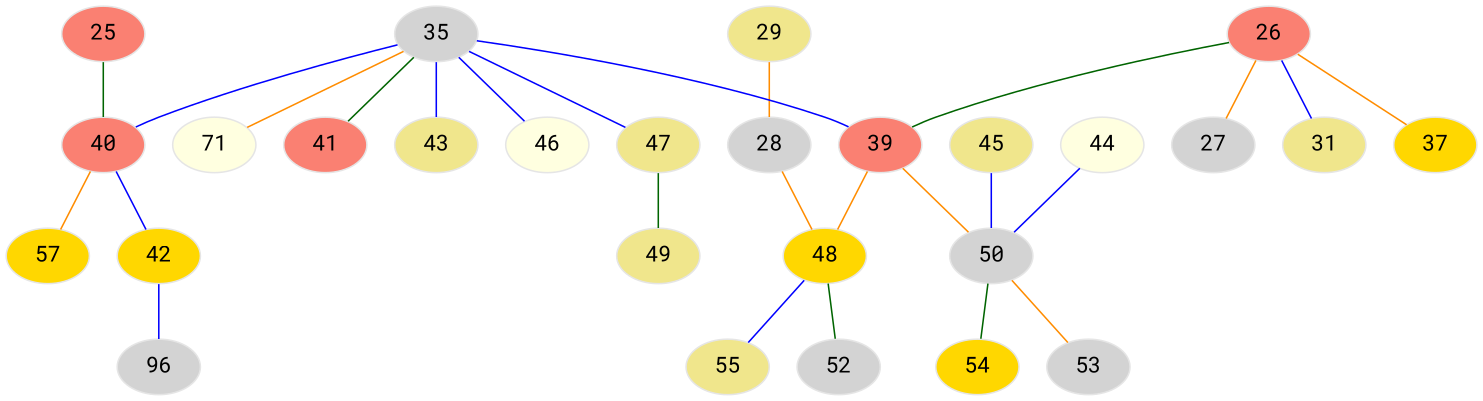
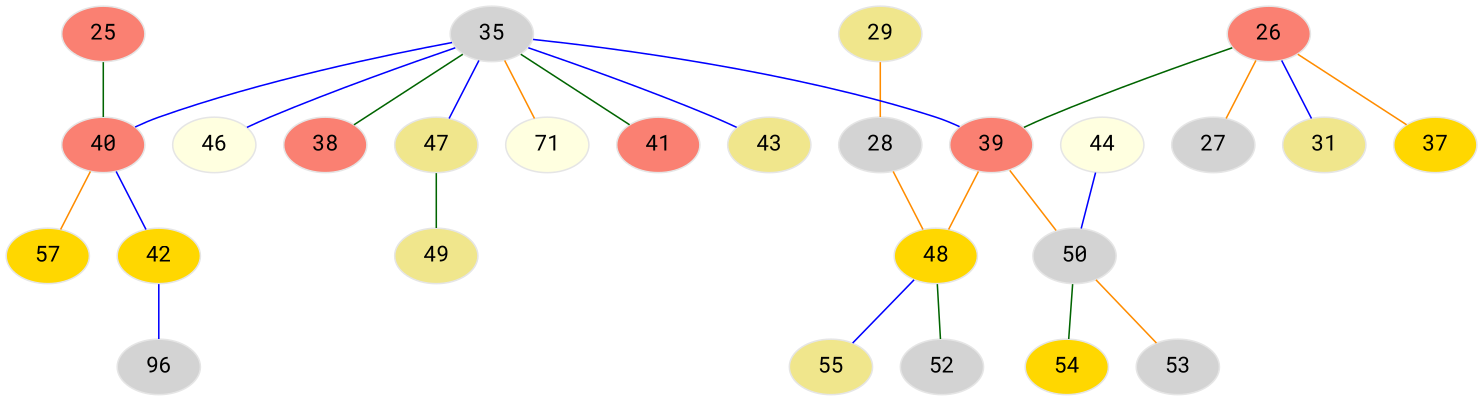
node "38": added
node "45": removed
